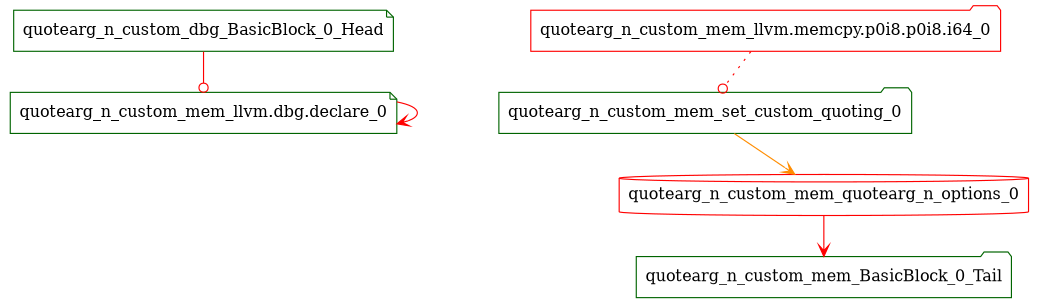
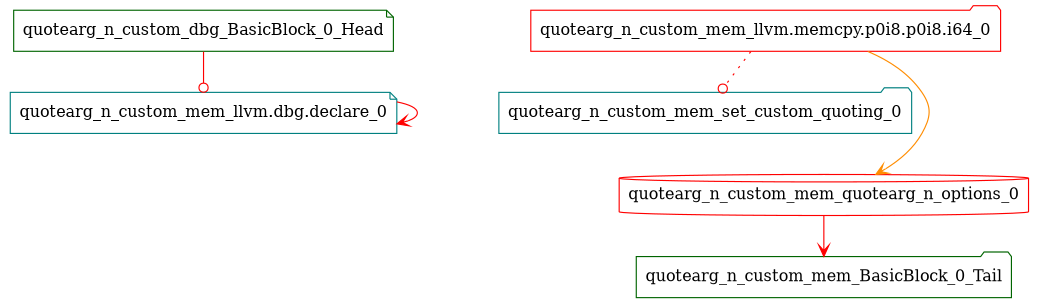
node "quotearg_n_custom_mem_llvm.dbg.declare_0": color darkgreen -> teal
node "quotearg_n_custom_mem_set_custom_quoting_0": color darkgreen -> teal
edge "quotearg_n_custom_mem_set_custom_quoting_0" -> "quotearg_n_custom_mem_quotearg_n_options_0": now "quotearg_n_custom_mem_llvm.memcpy.p0i8.p0i8.i64_0" -> "quotearg_n_custom_mem_quotearg_n_options_0"
